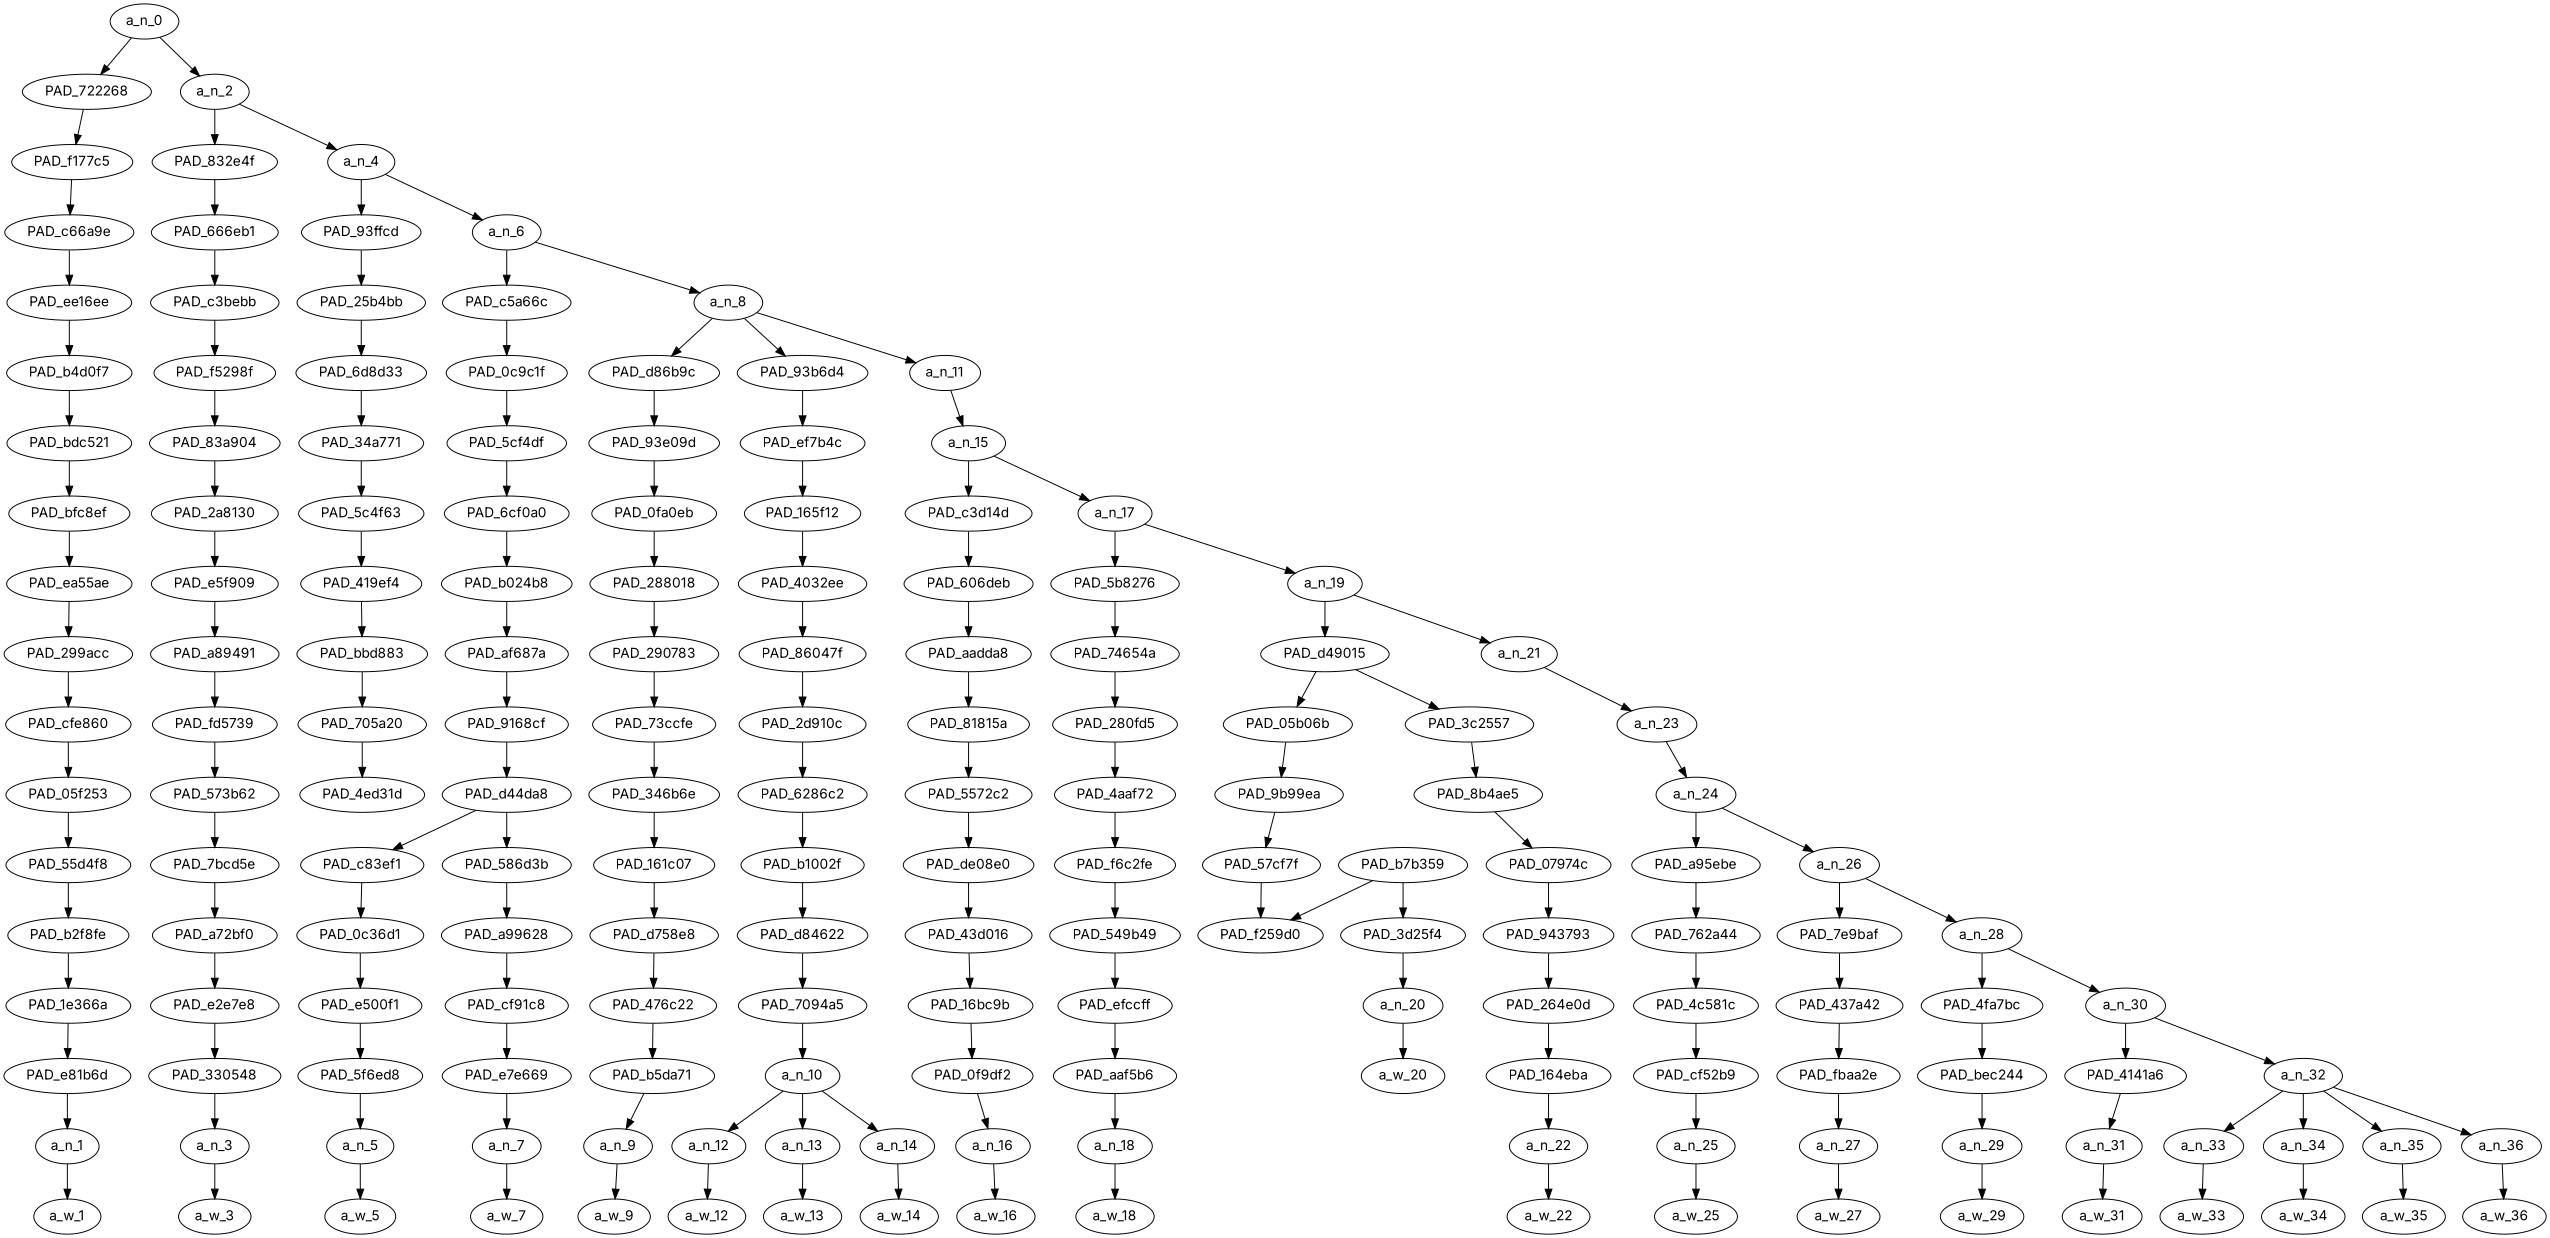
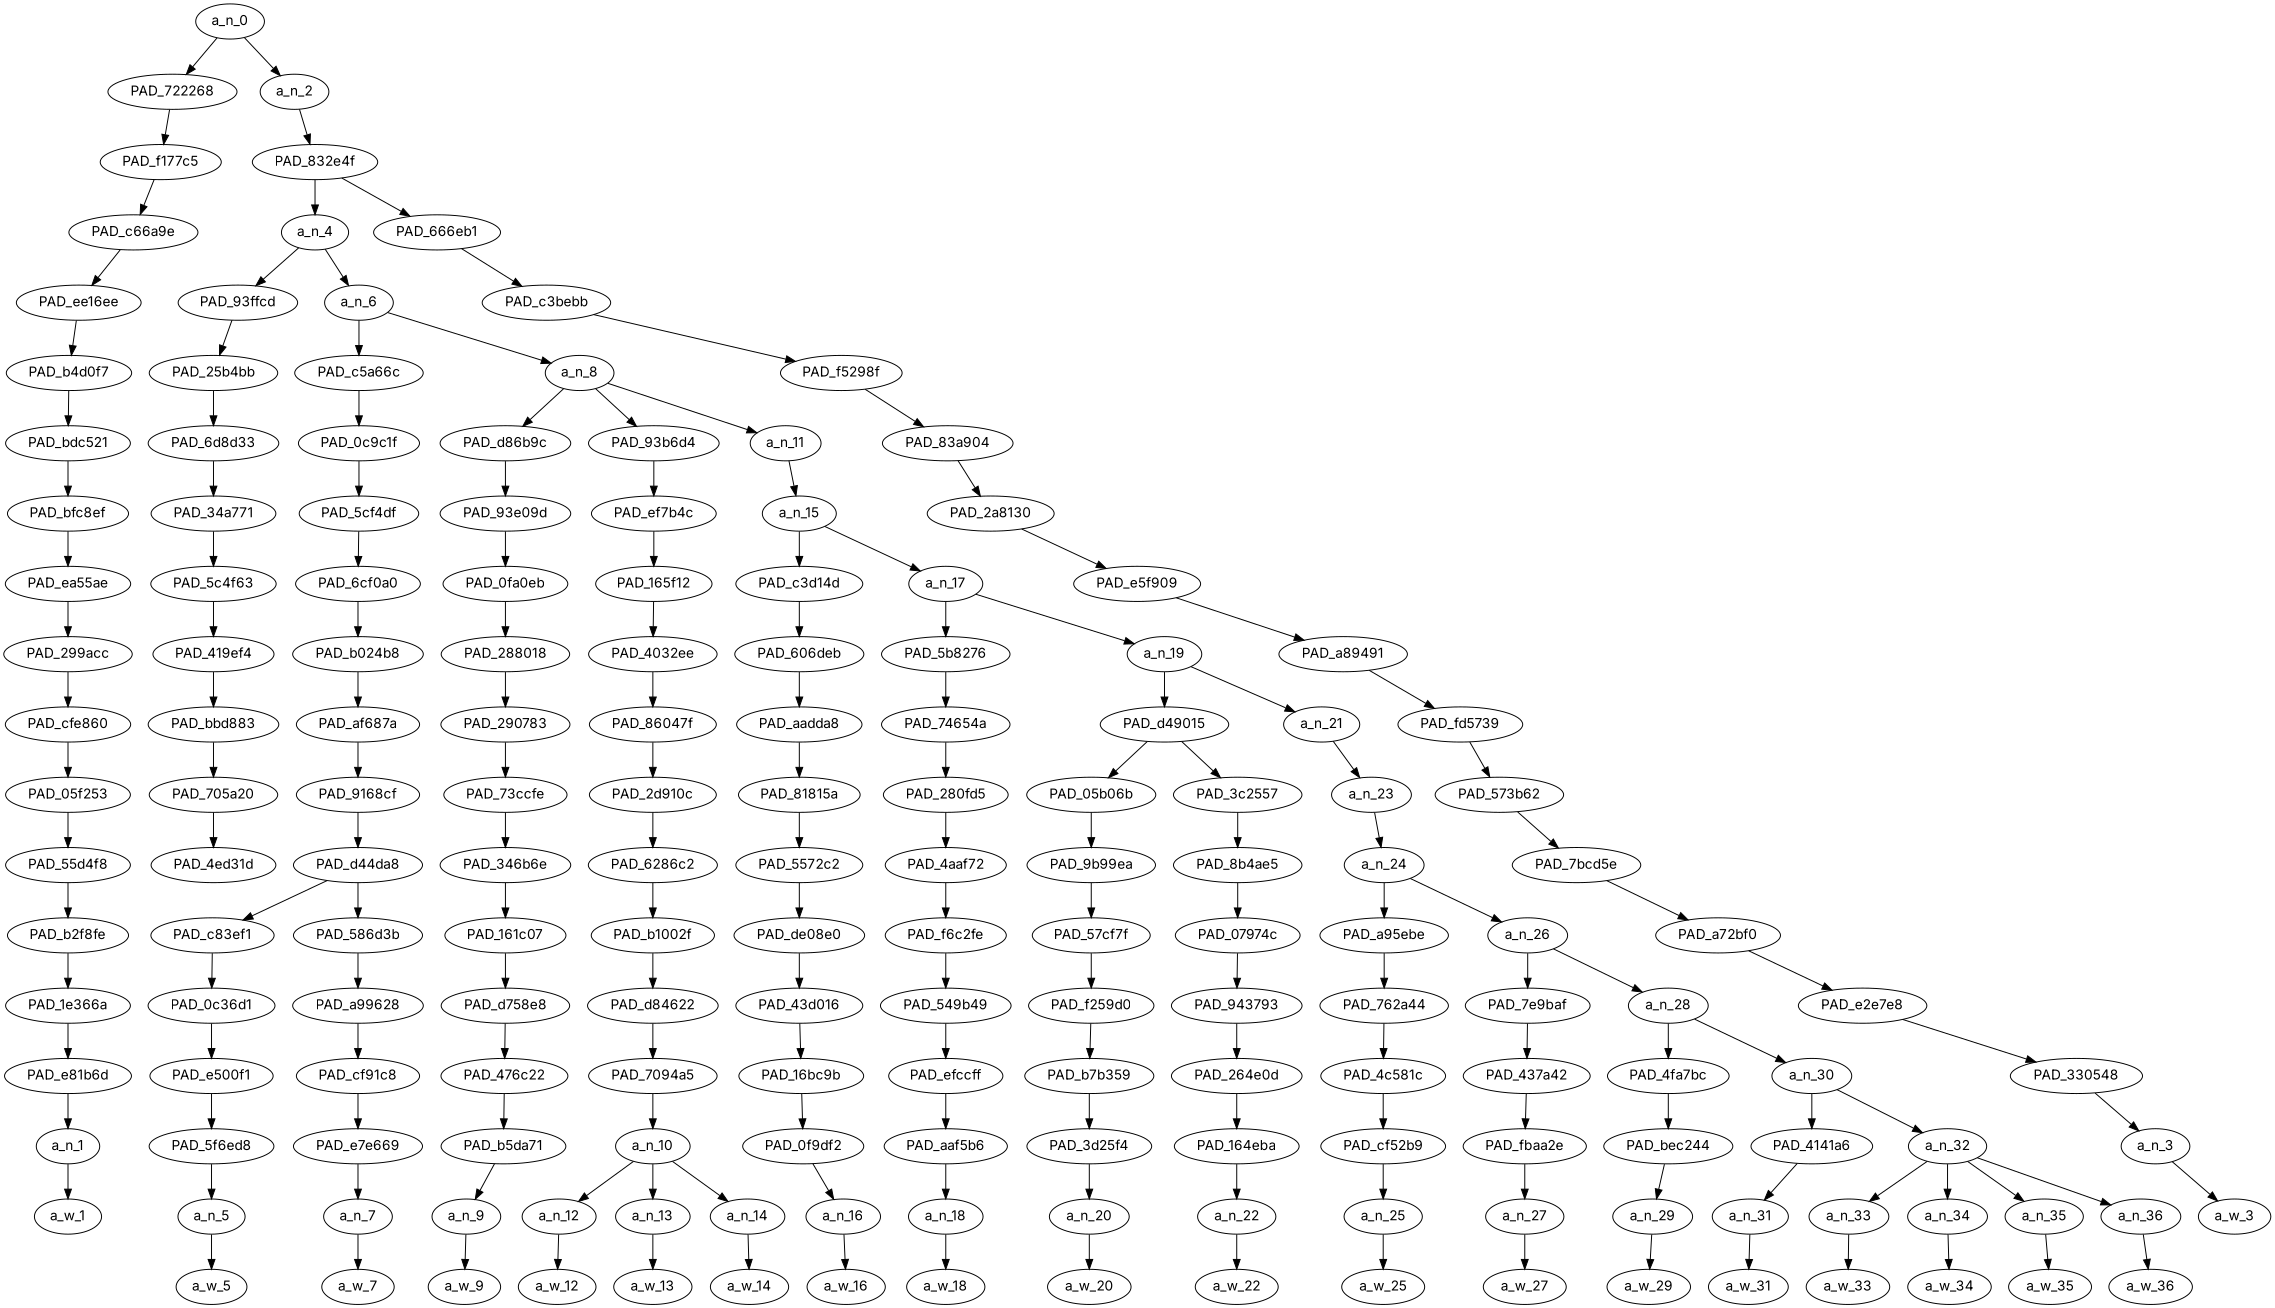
edge "a_n_2" -> "a_n_4": now "PAD_832e4f" -> "a_n_4"
edge "PAD_b7b359" -> "PAD_f259d0": reversed
